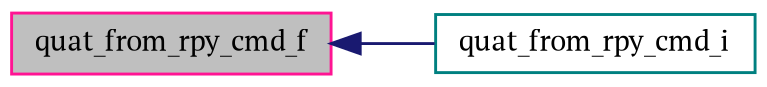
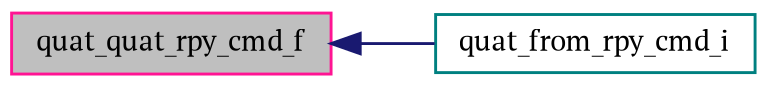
node "quat_from_rpy_cmd_f": label "quat_from_rpy_cmd_f" -> "quat_quat_rpy_cmd_f"
